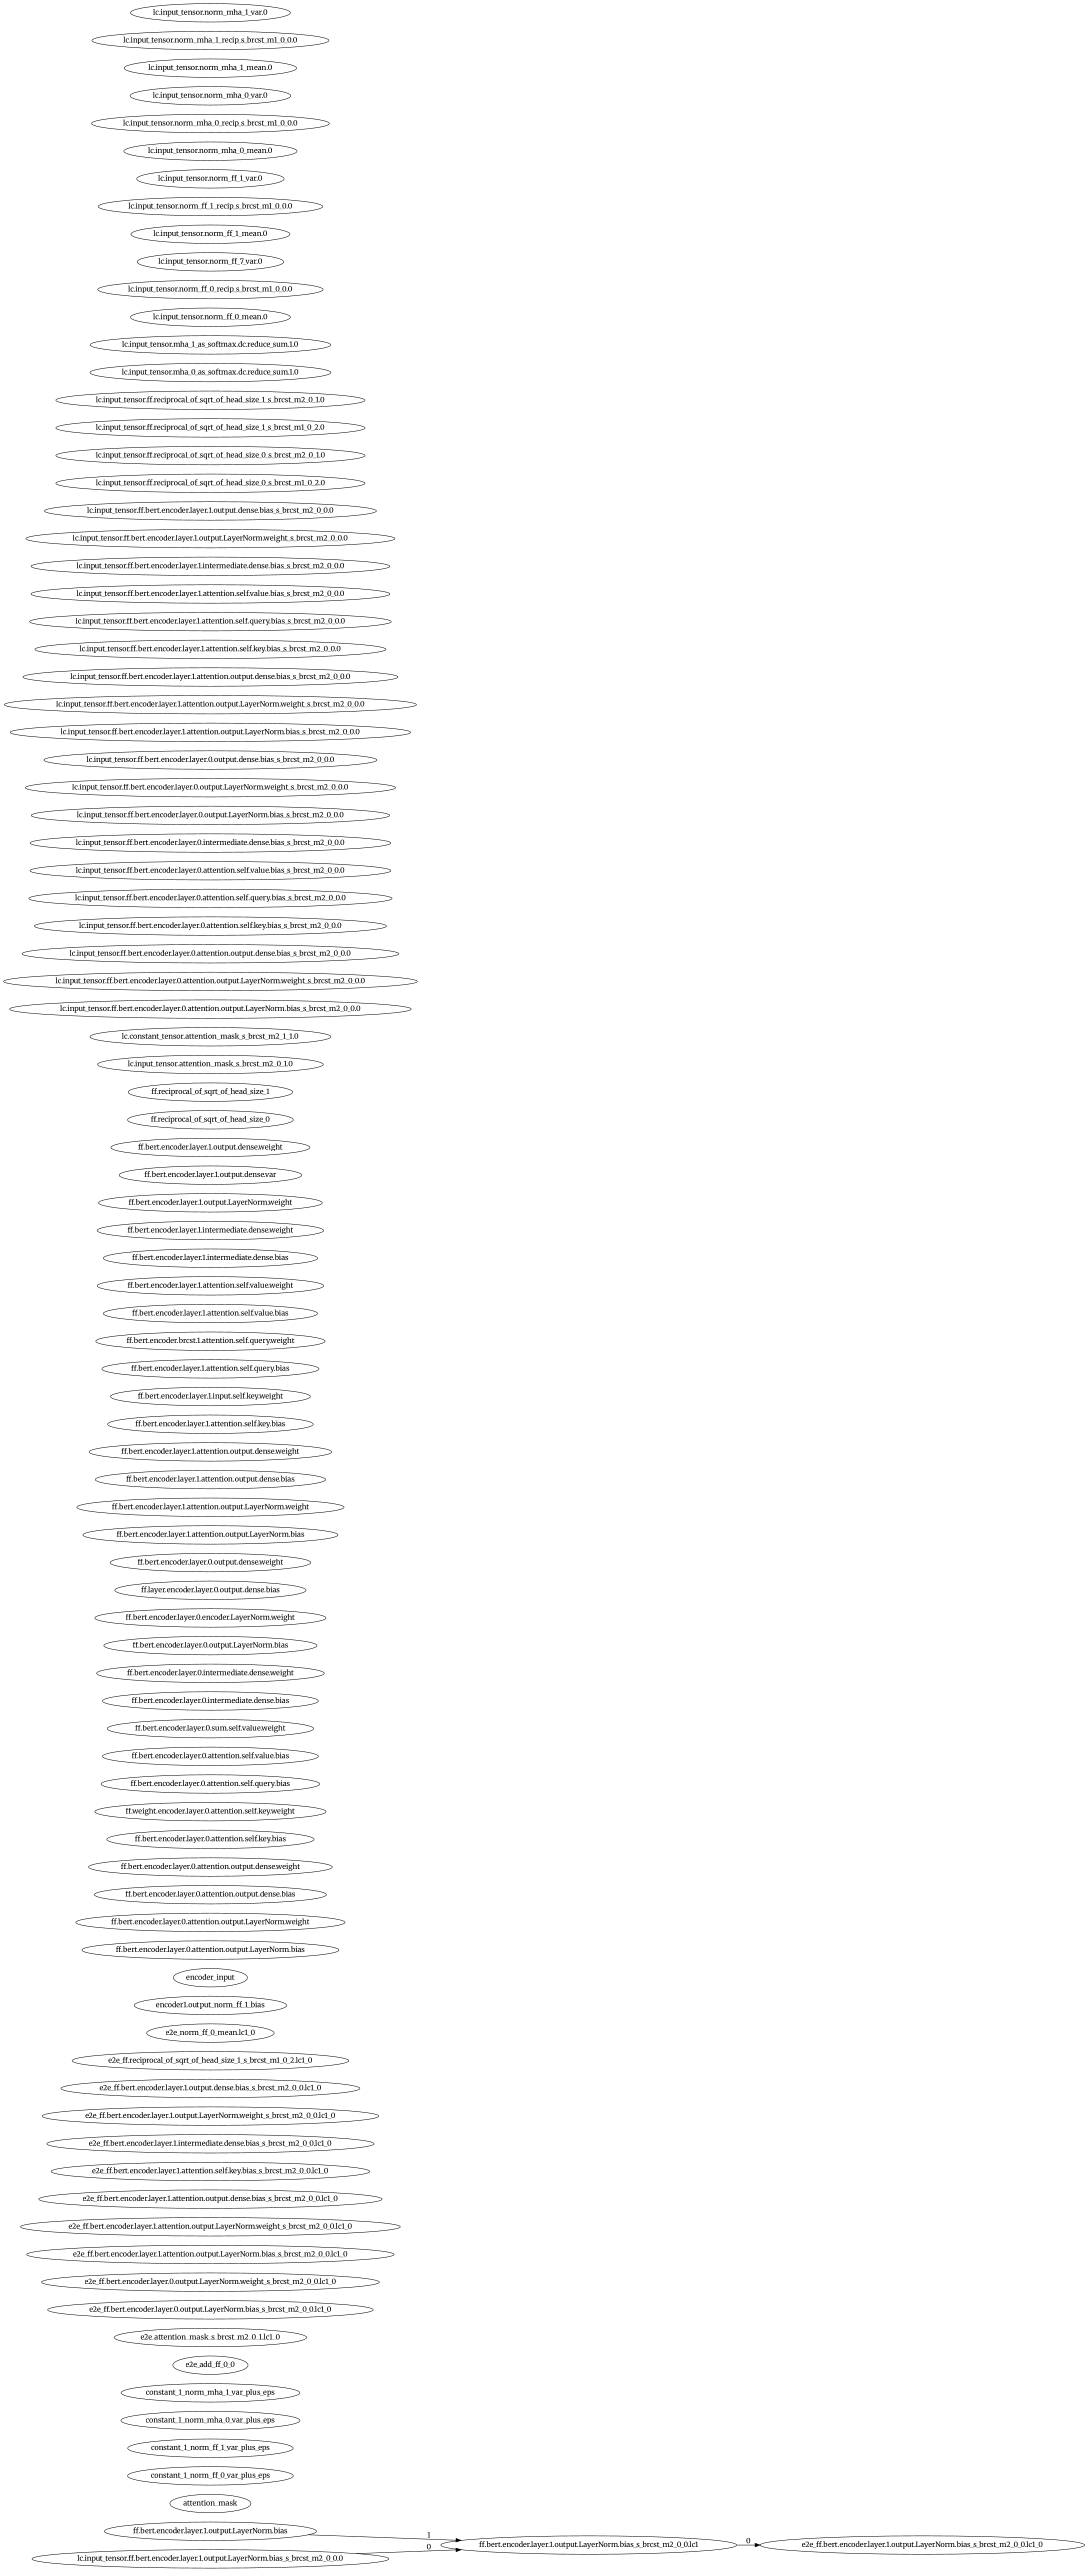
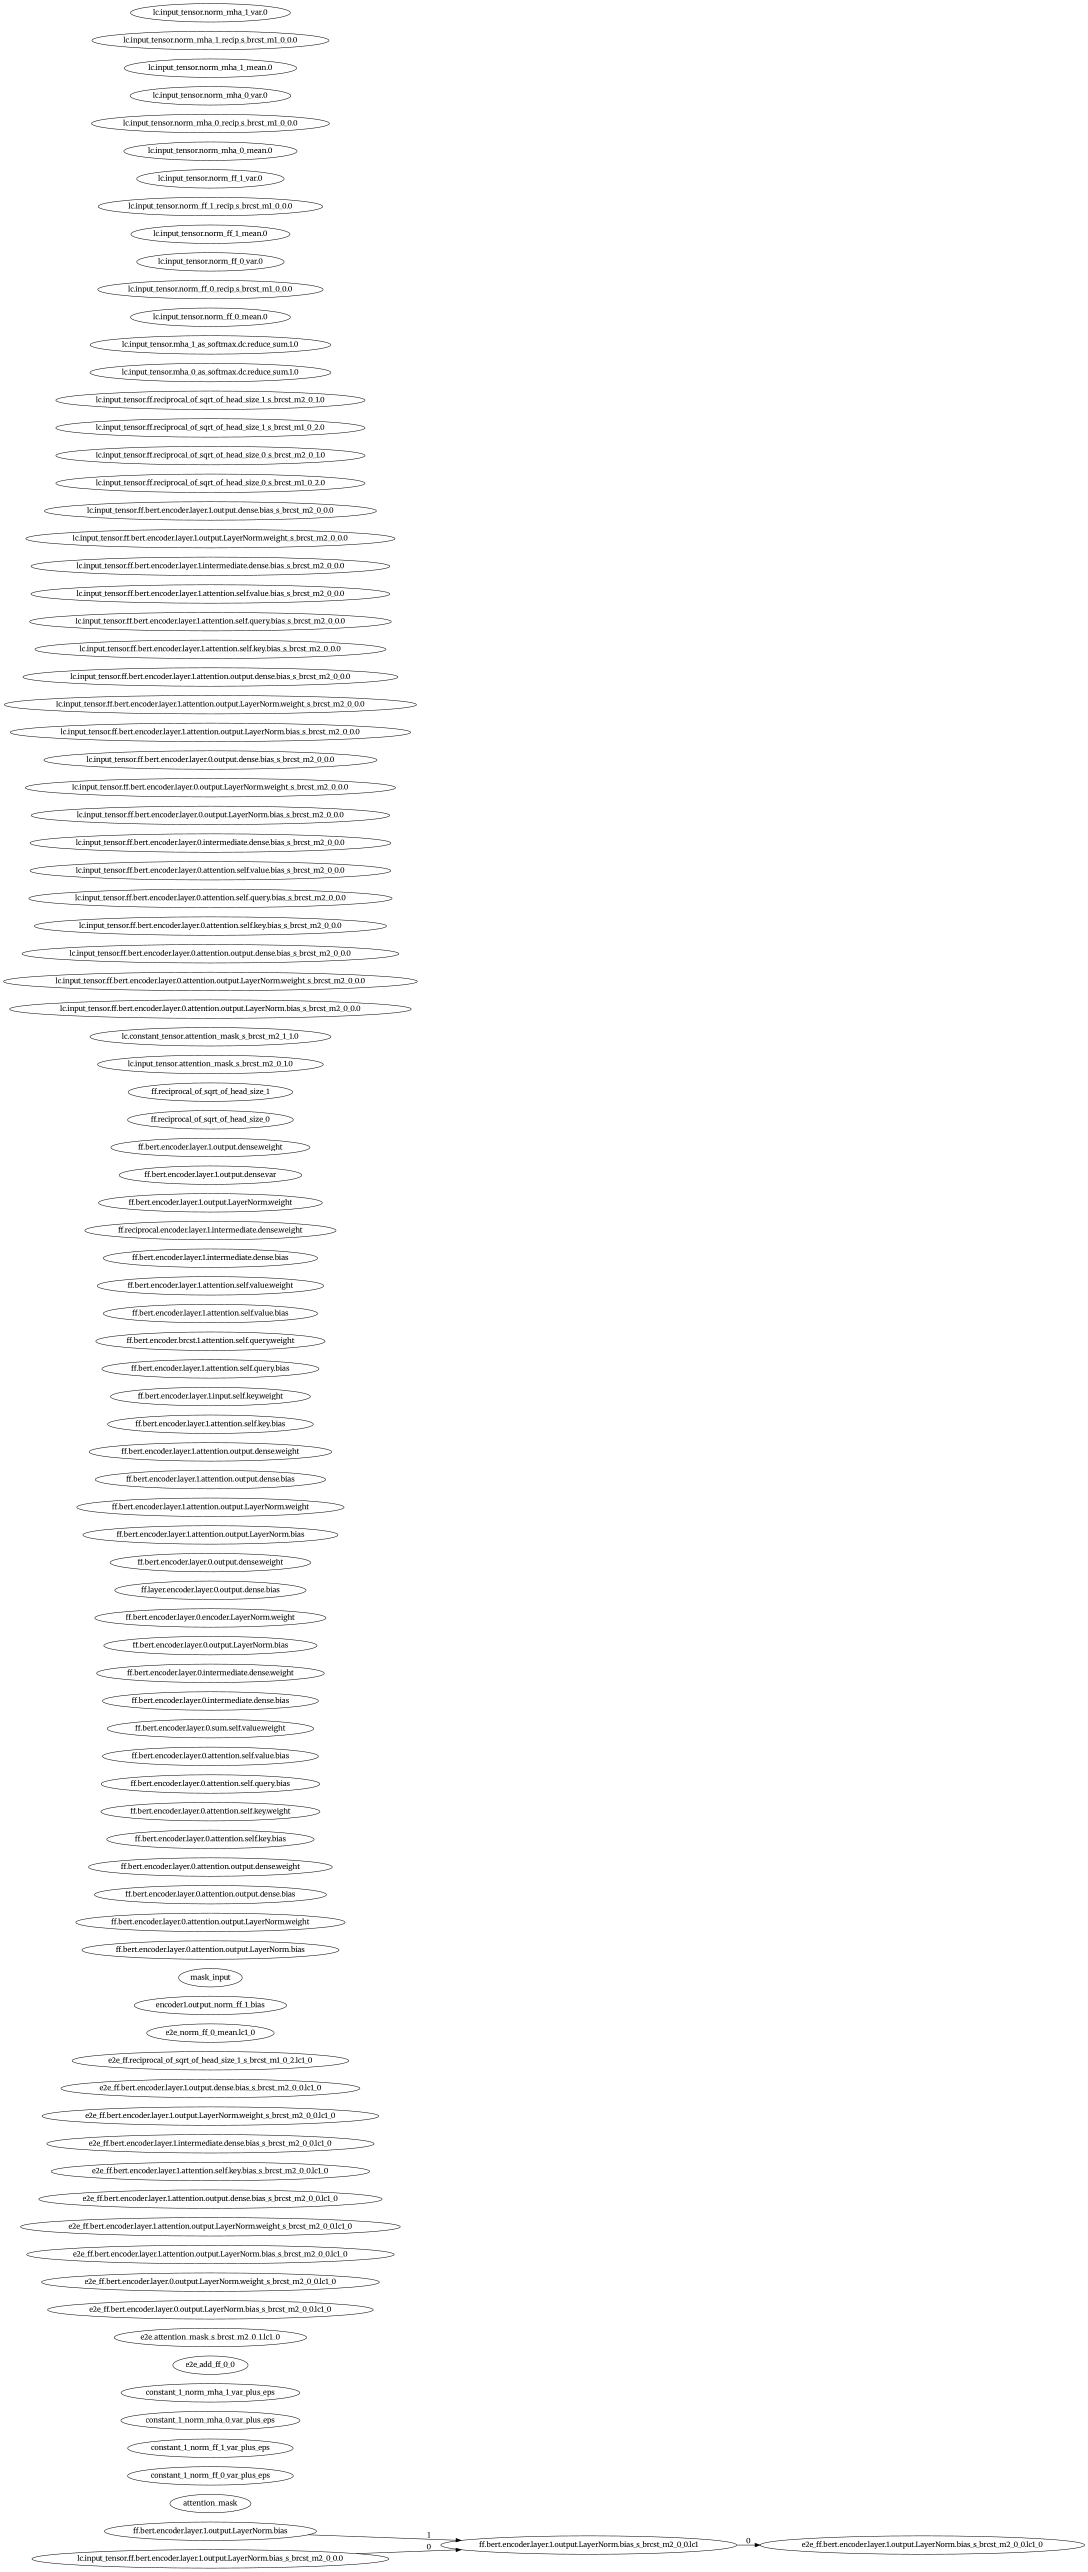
node "lc.input_tensor.norm_ff_7_var.0": label "lc.input_tensor.norm_ff_7_var.0" -> "lc.input_tensor.norm_ff_0_var.0"
node "ff.bert.encoder.layer.1.intermediate.dense.weight": label "ff.bert.encoder.layer.1.intermediate.dense.weight" -> "ff.reciprocal.encoder.layer.1.intermediate.dense.weight"
node "ff.weight.encoder.layer.0.attention.self.key.weight": label "ff.weight.encoder.layer.0.attention.self.key.weight" -> "ff.bert.encoder.layer.0.attention.self.key.weight"
node "encoder_input": label "encoder_input" -> "mask_input"
